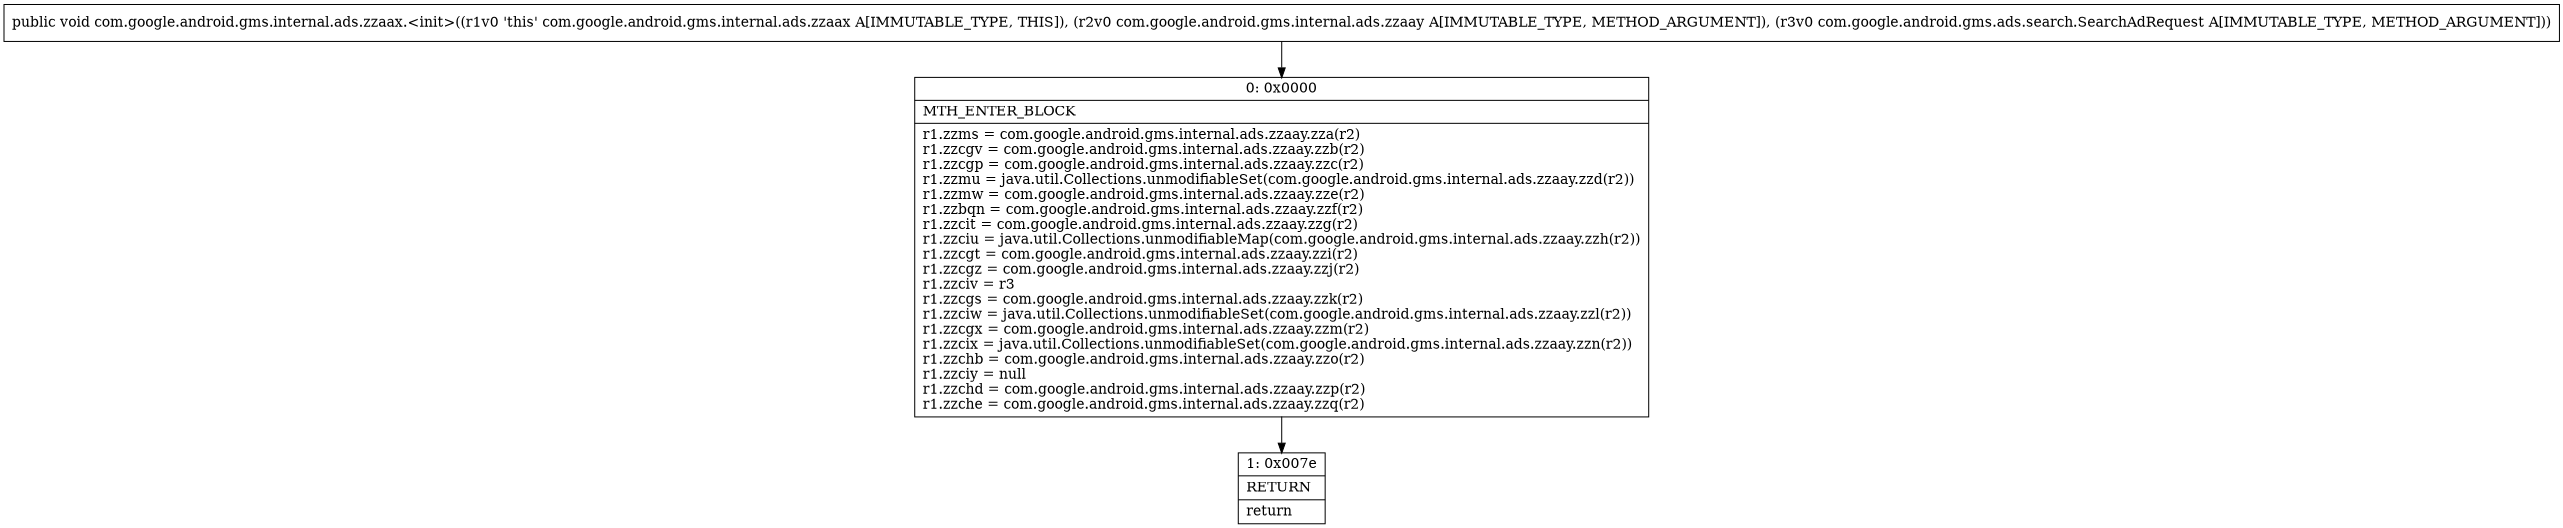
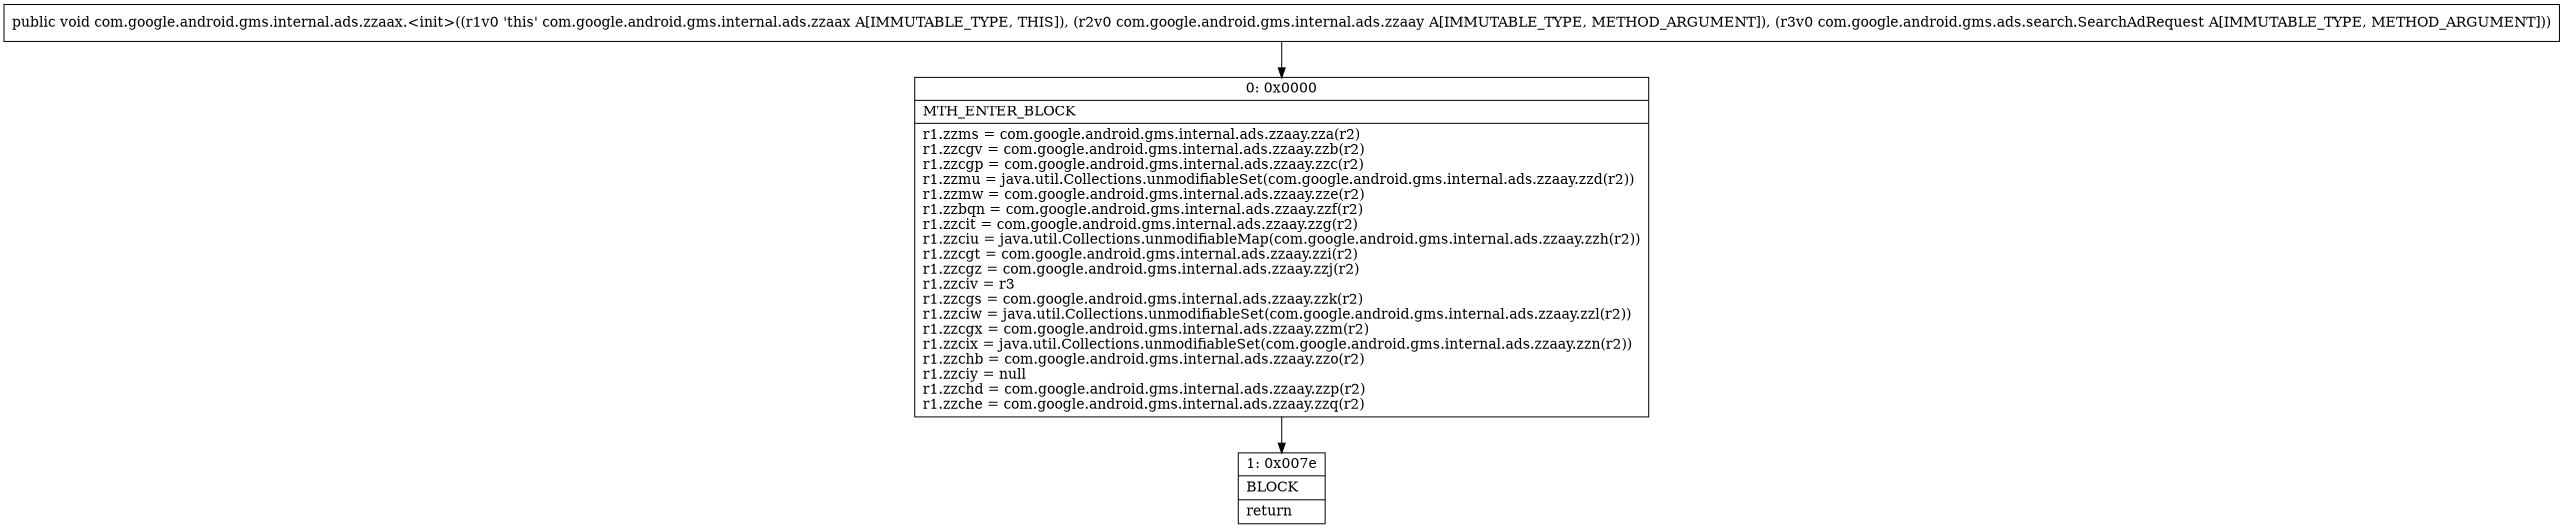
node "1: 0x007e": text "RETURN" -> "BLOCK"
